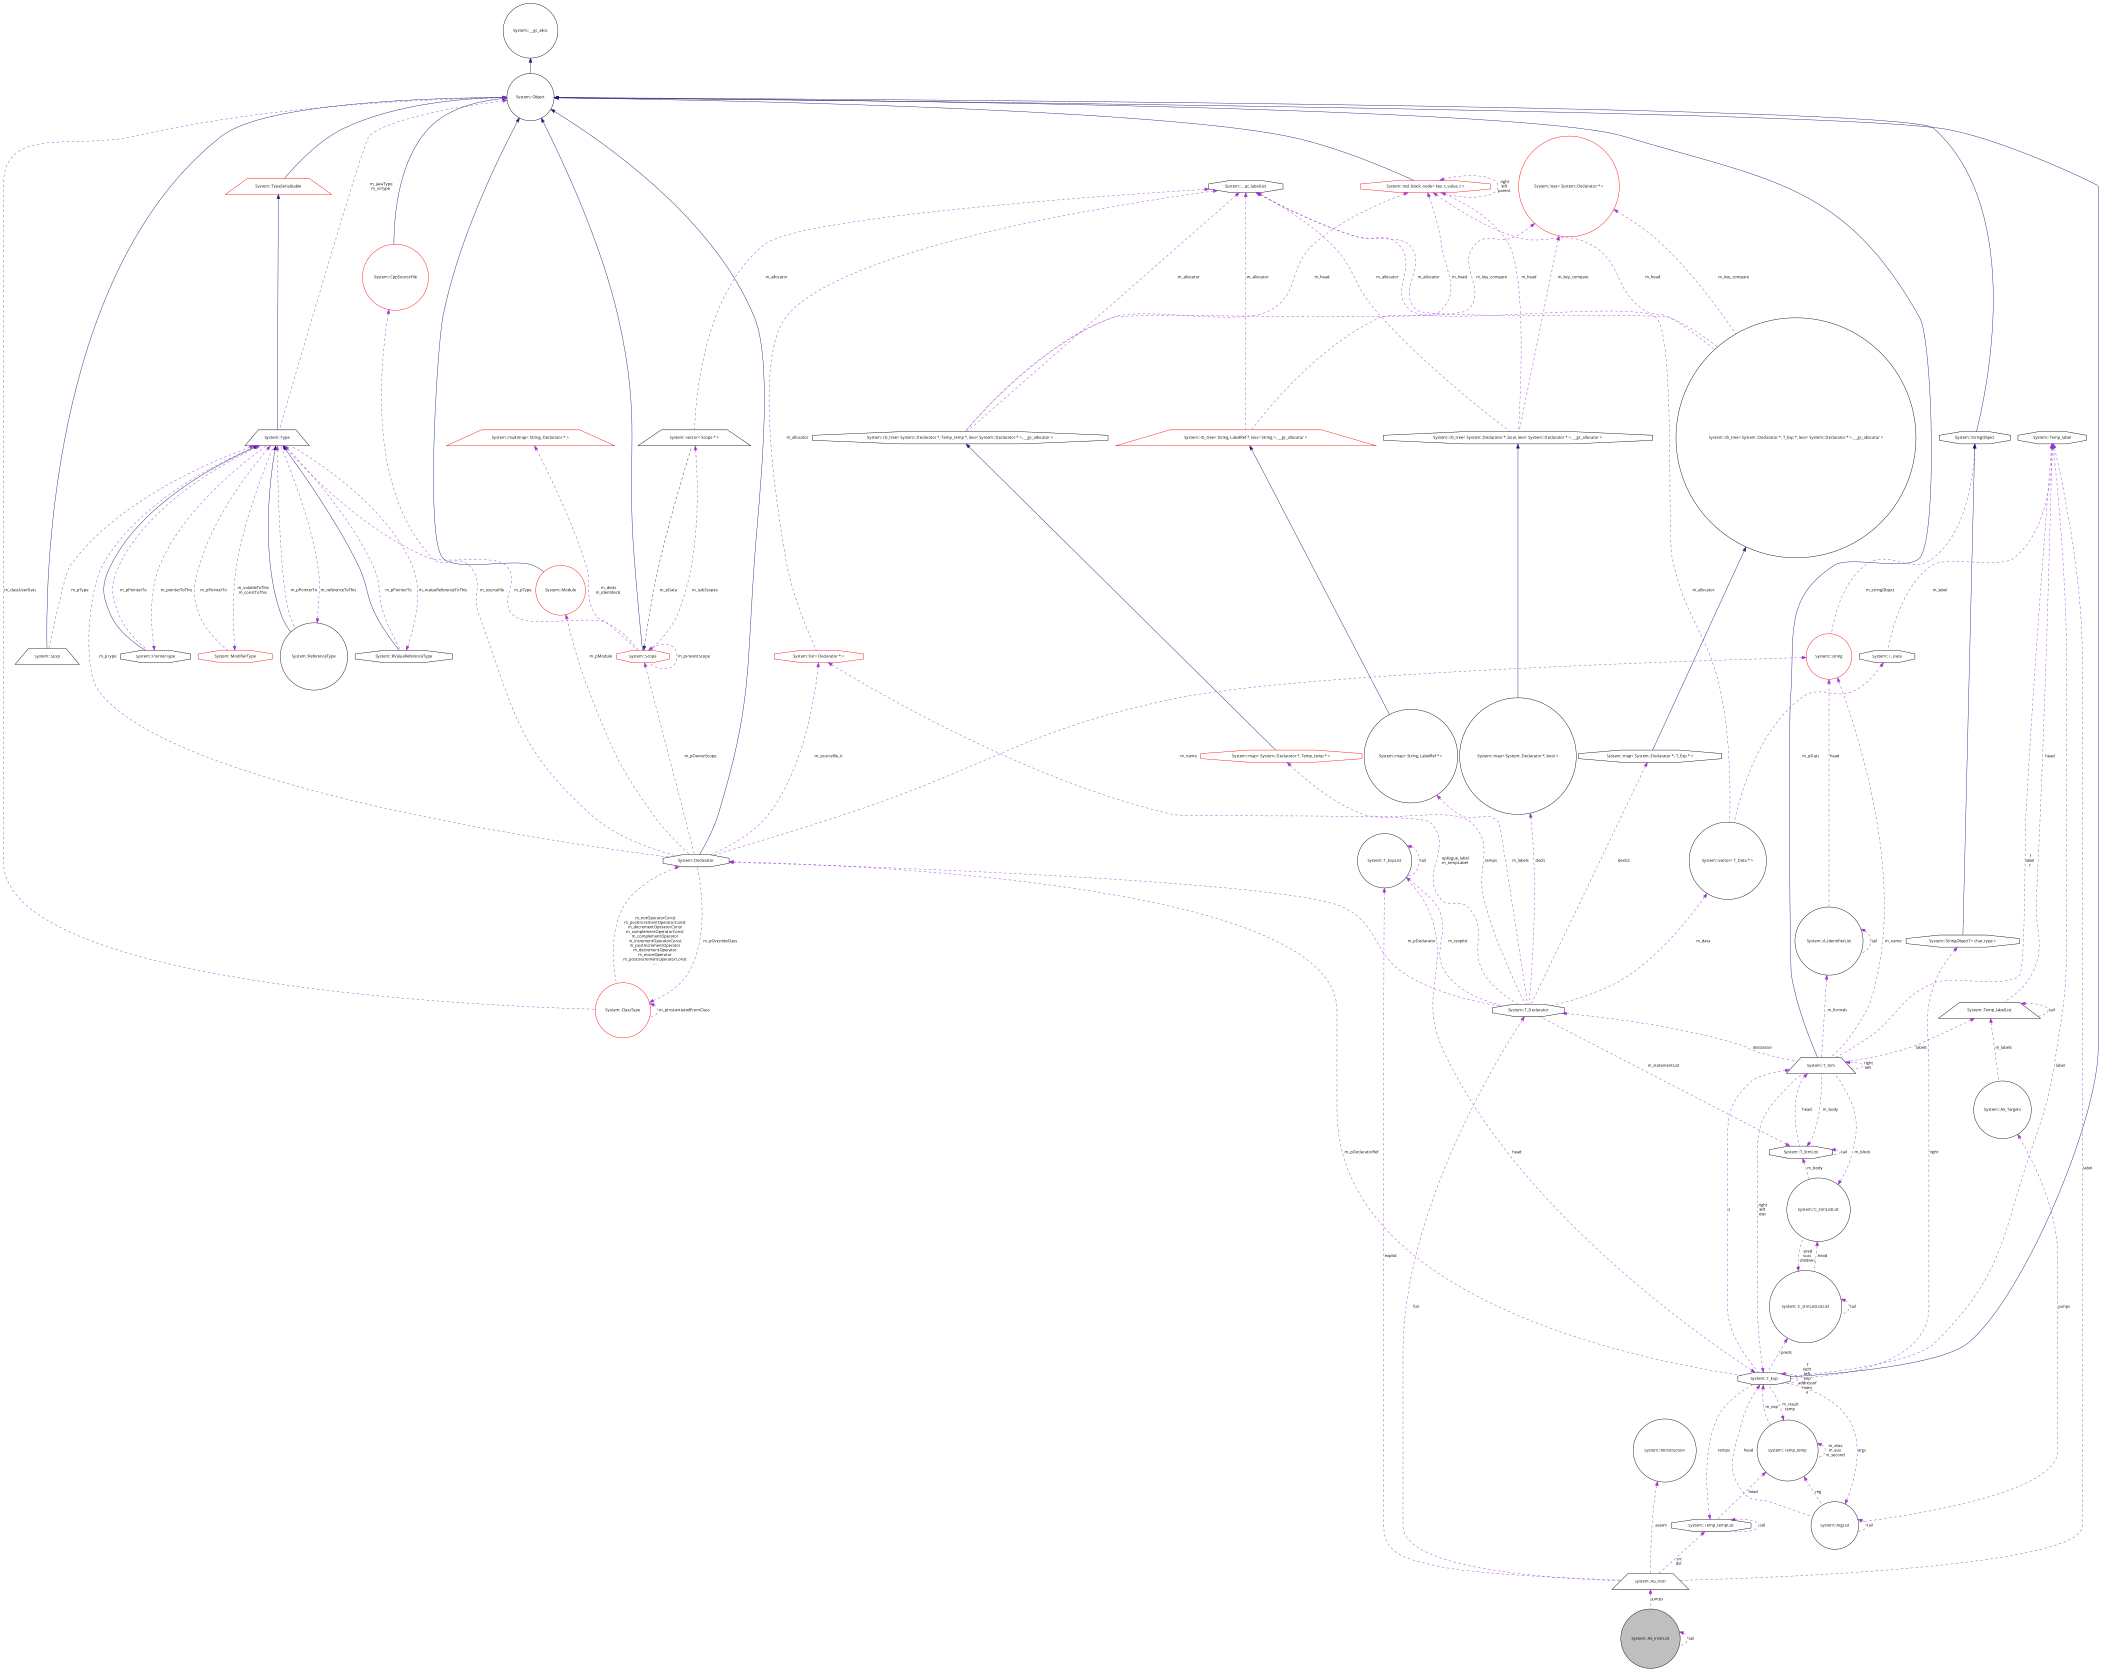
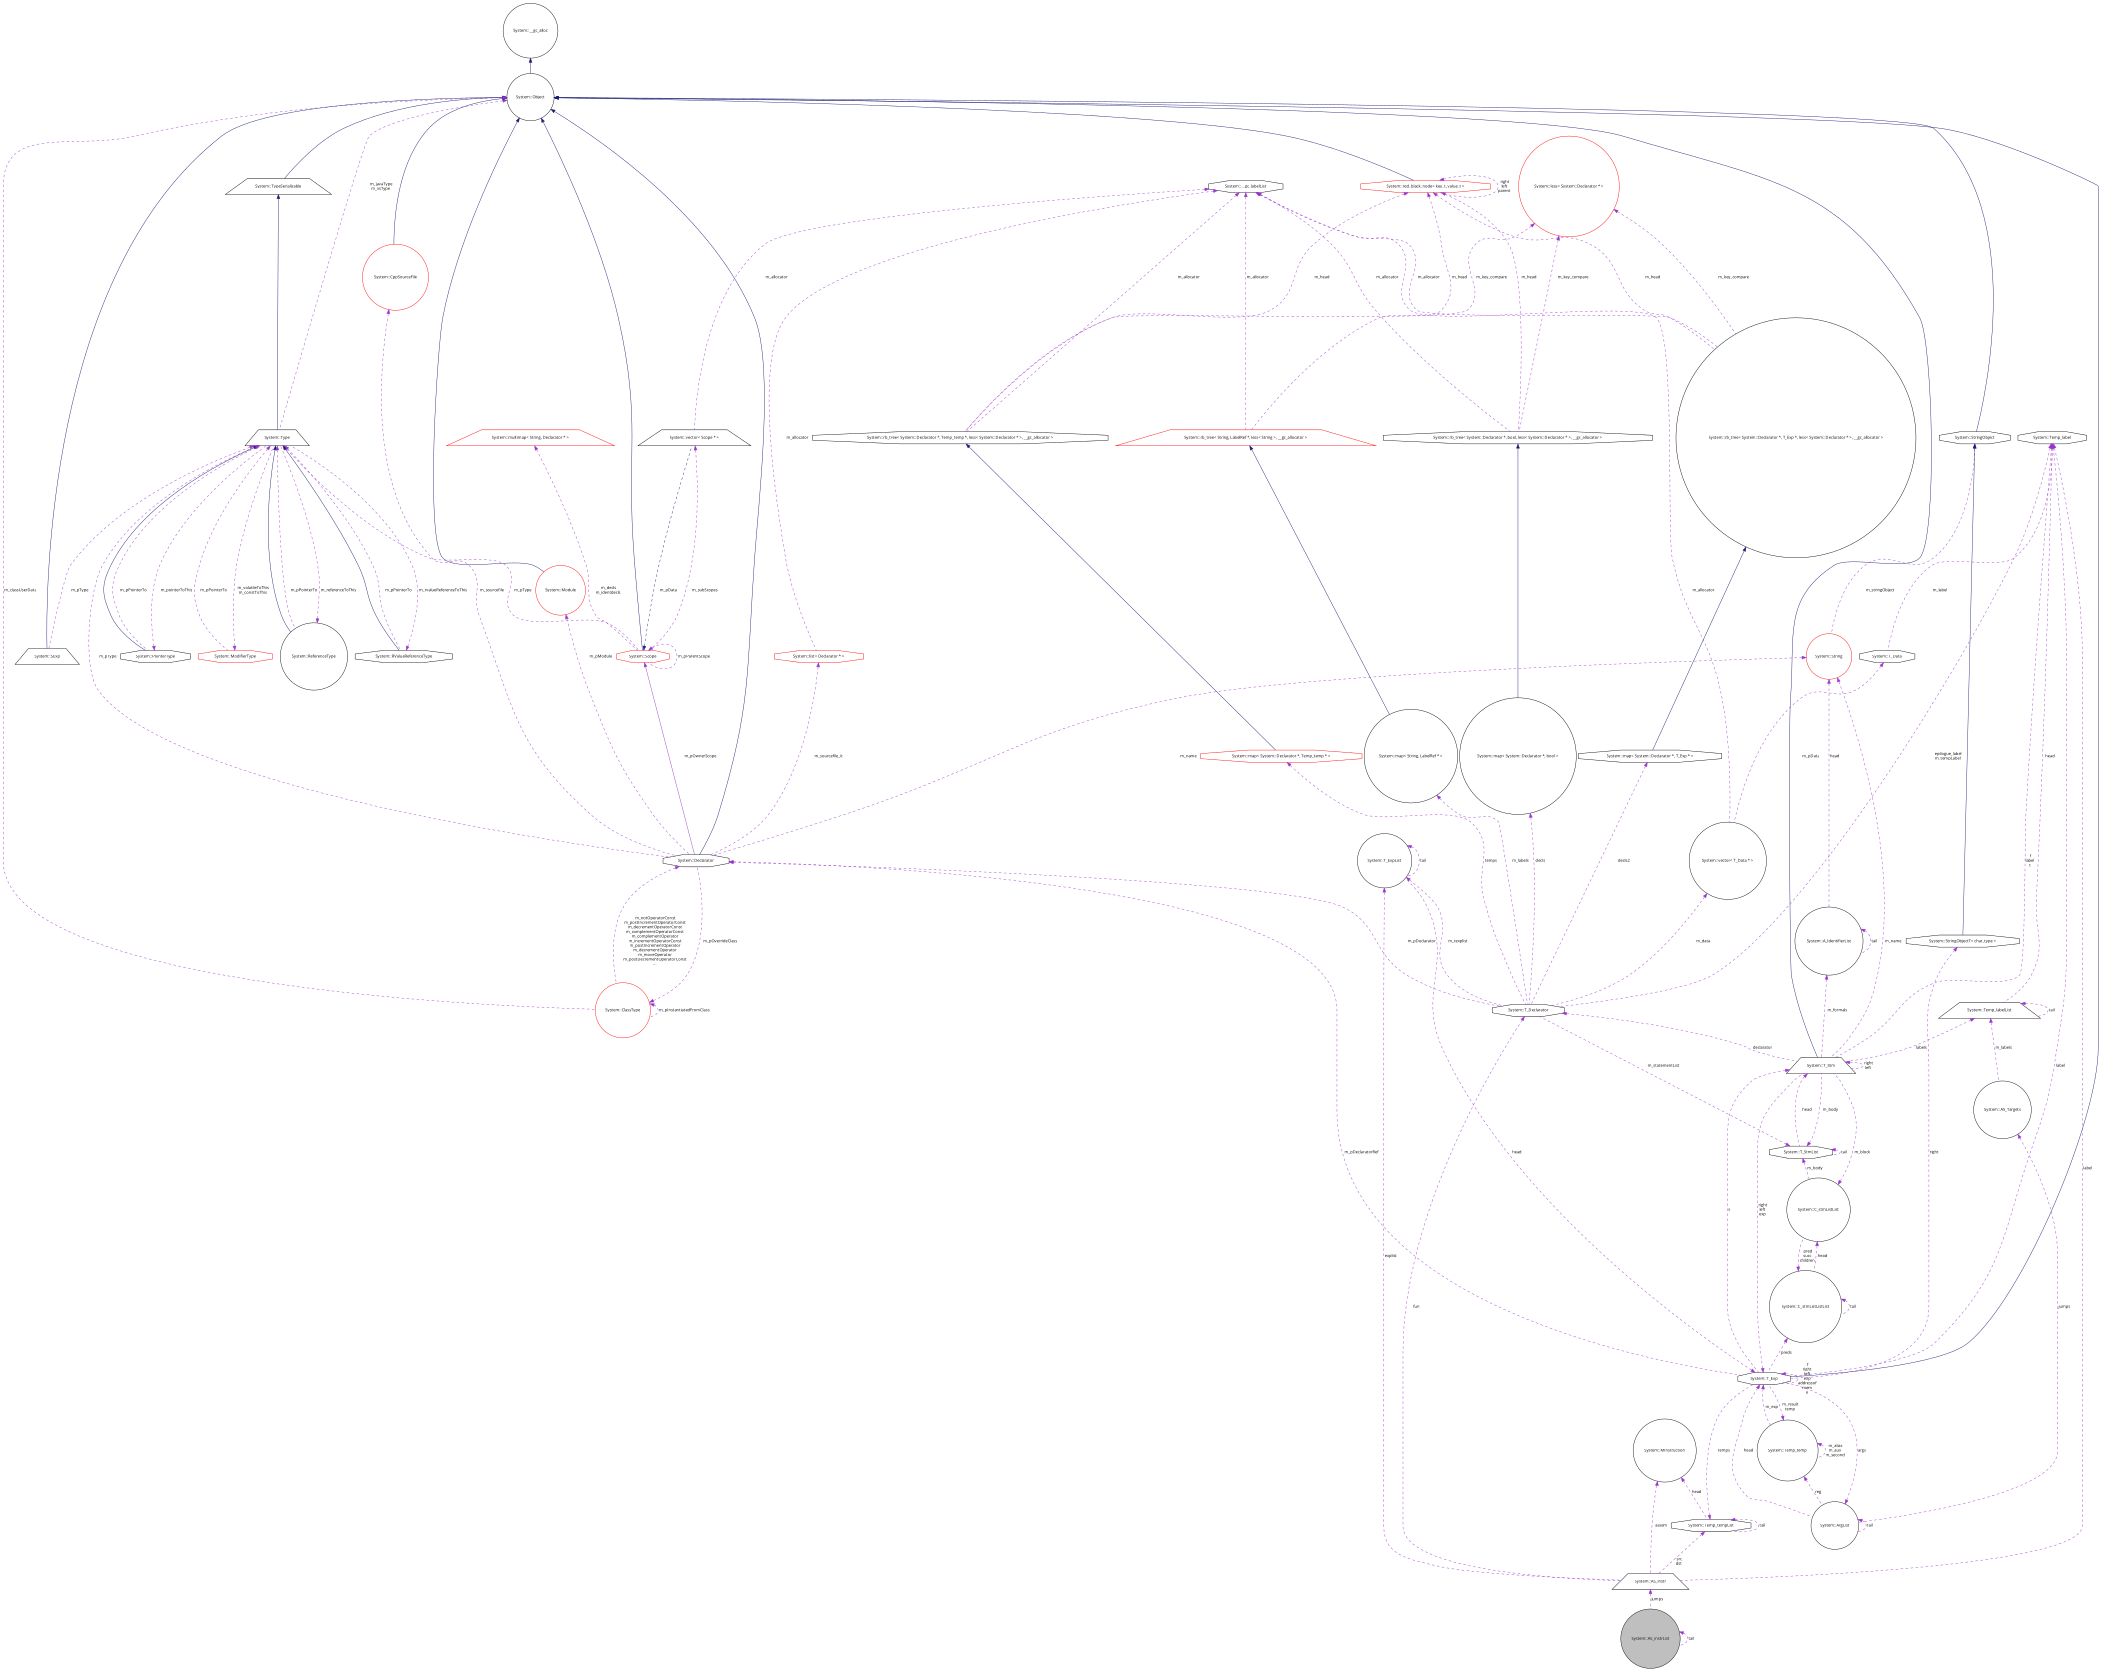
node "System::TypeSerializable": color red -> black
edge "System::Declarator" -> "System::Scope": style dashed -> solid
edge "System::T_Declarator" -> "System::list< Declarator * >": now "System::T_Declarator" -> "System::Temp_label"
edge "System::Temp_tempList" -> "System::Temp_temp": now "System::Temp_tempList" -> "System::MInstruction"
